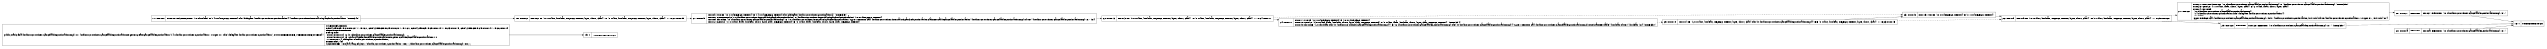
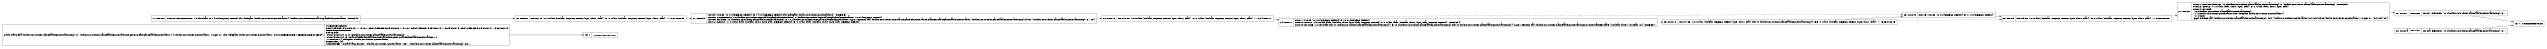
node "27: 0x0021": text "(r1 I:int)" -> "(r1 I:byte)"
node "29: 0x0028": removed
